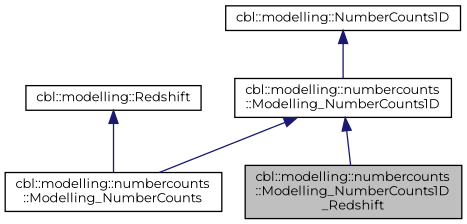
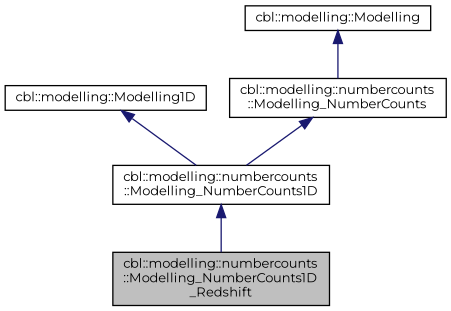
node "cbl::modelling::NumberCounts1D": label "cbl::modelling::NumberCounts1D" -> "cbl::modelling::Modelling1D"
node "cbl::modelling::Redshift": label "cbl::modelling::Redshift" -> "cbl::modelling::Modelling"
edge "cbl::modelling::numbercounts ::Modelling_NumberCounts" -> "cbl::modelling::numbercounts ::Modelling_NumberCounts1D": reversed
